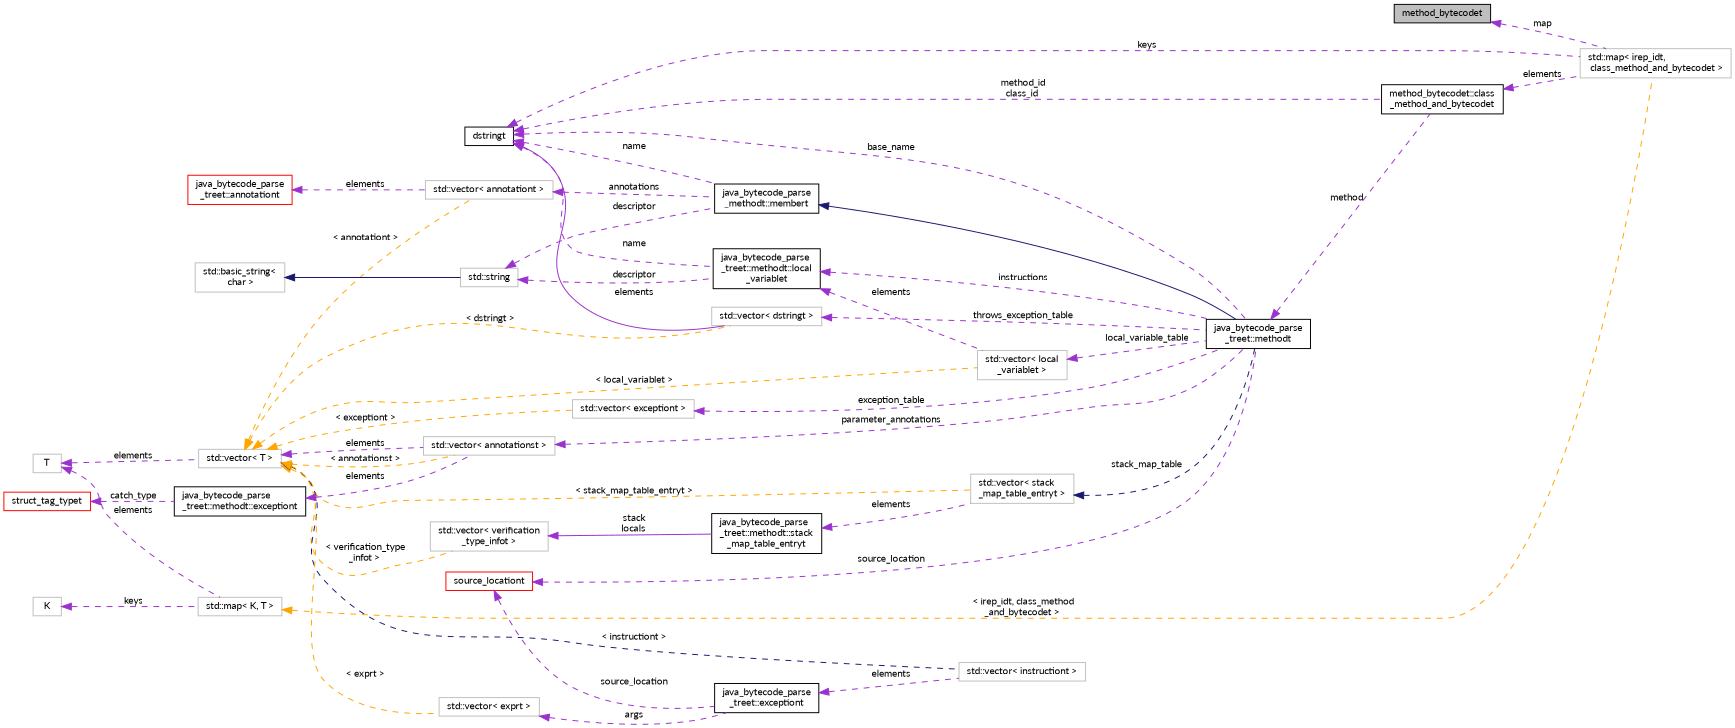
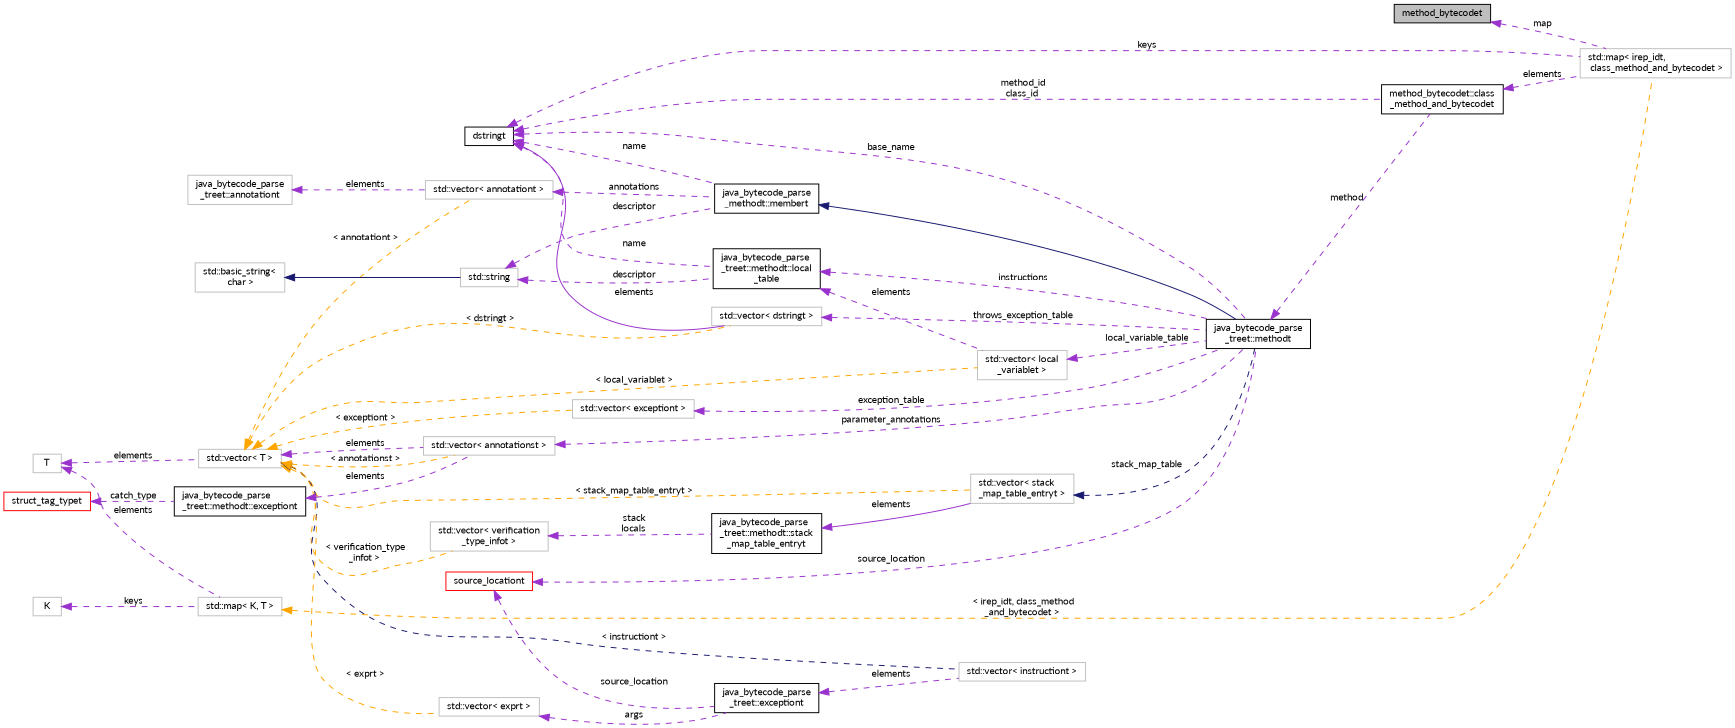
node "java_bytecode_parse _treet::annotationt": color red -> grey75
node "java_bytecode_parse _treet::methodt::local _variablet": label "java_bytecode_parse _treet::methodt::local _variablet" -> "java_bytecode_parse _treet::methodt::local _table"
edge "std::vector< stack _map_table_entryt >" -> "java_bytecode_parse _treet::methodt::stack _map_table_entryt": style dashed -> solid
edge "java_bytecode_parse _treet::methodt::stack _map_table_entryt" -> "std::vector< verification _type_infot >": style solid -> dashed
